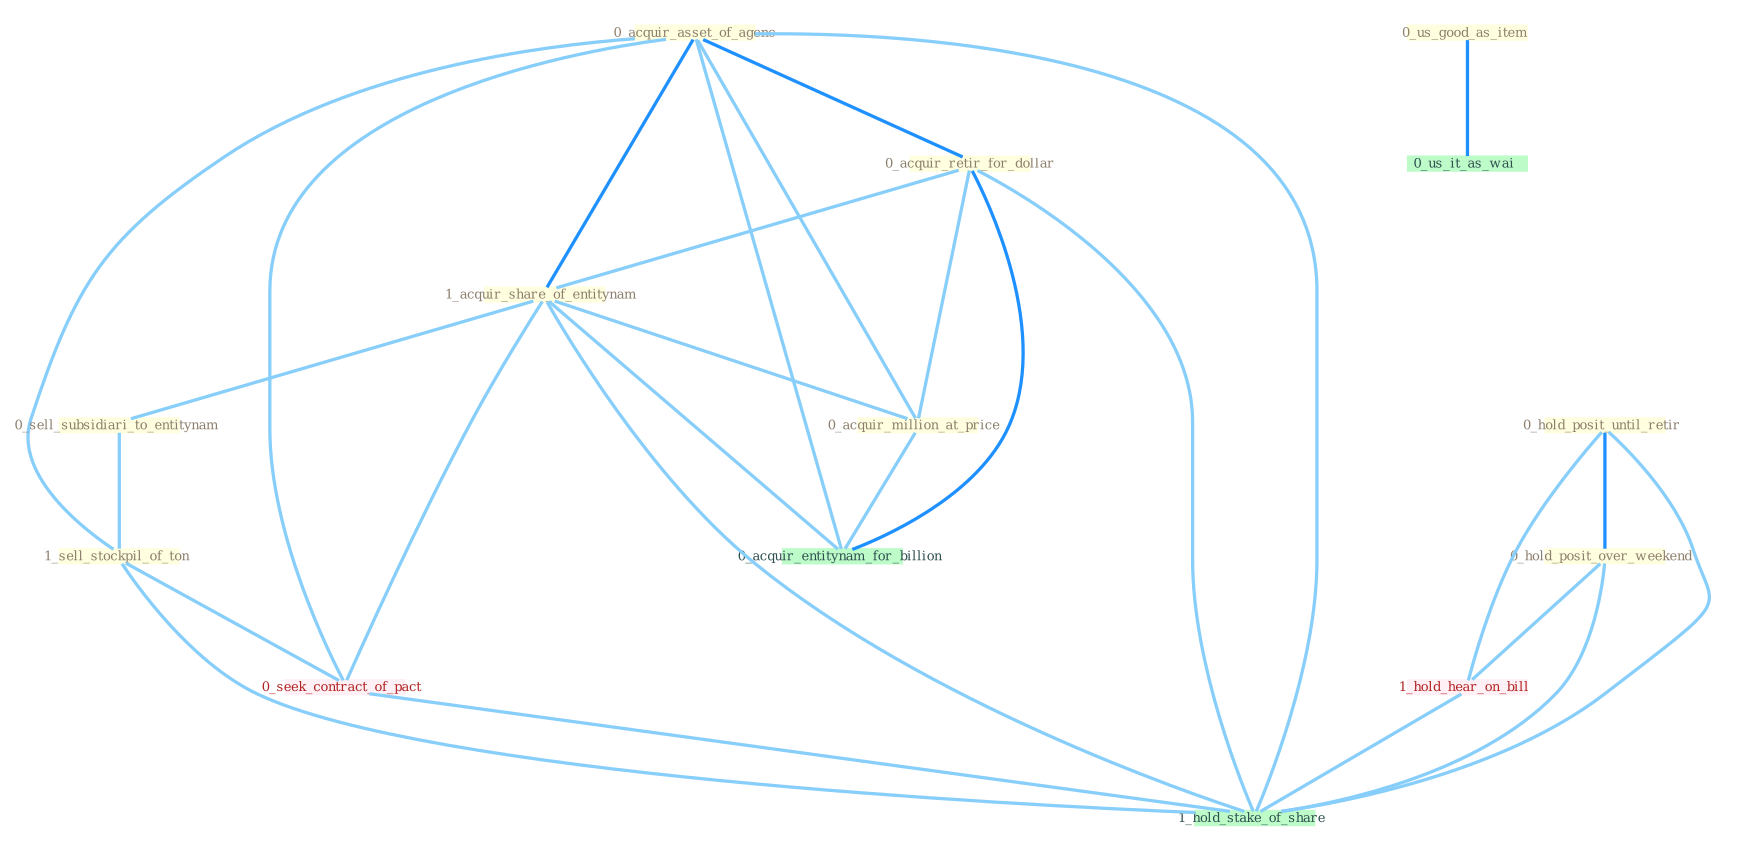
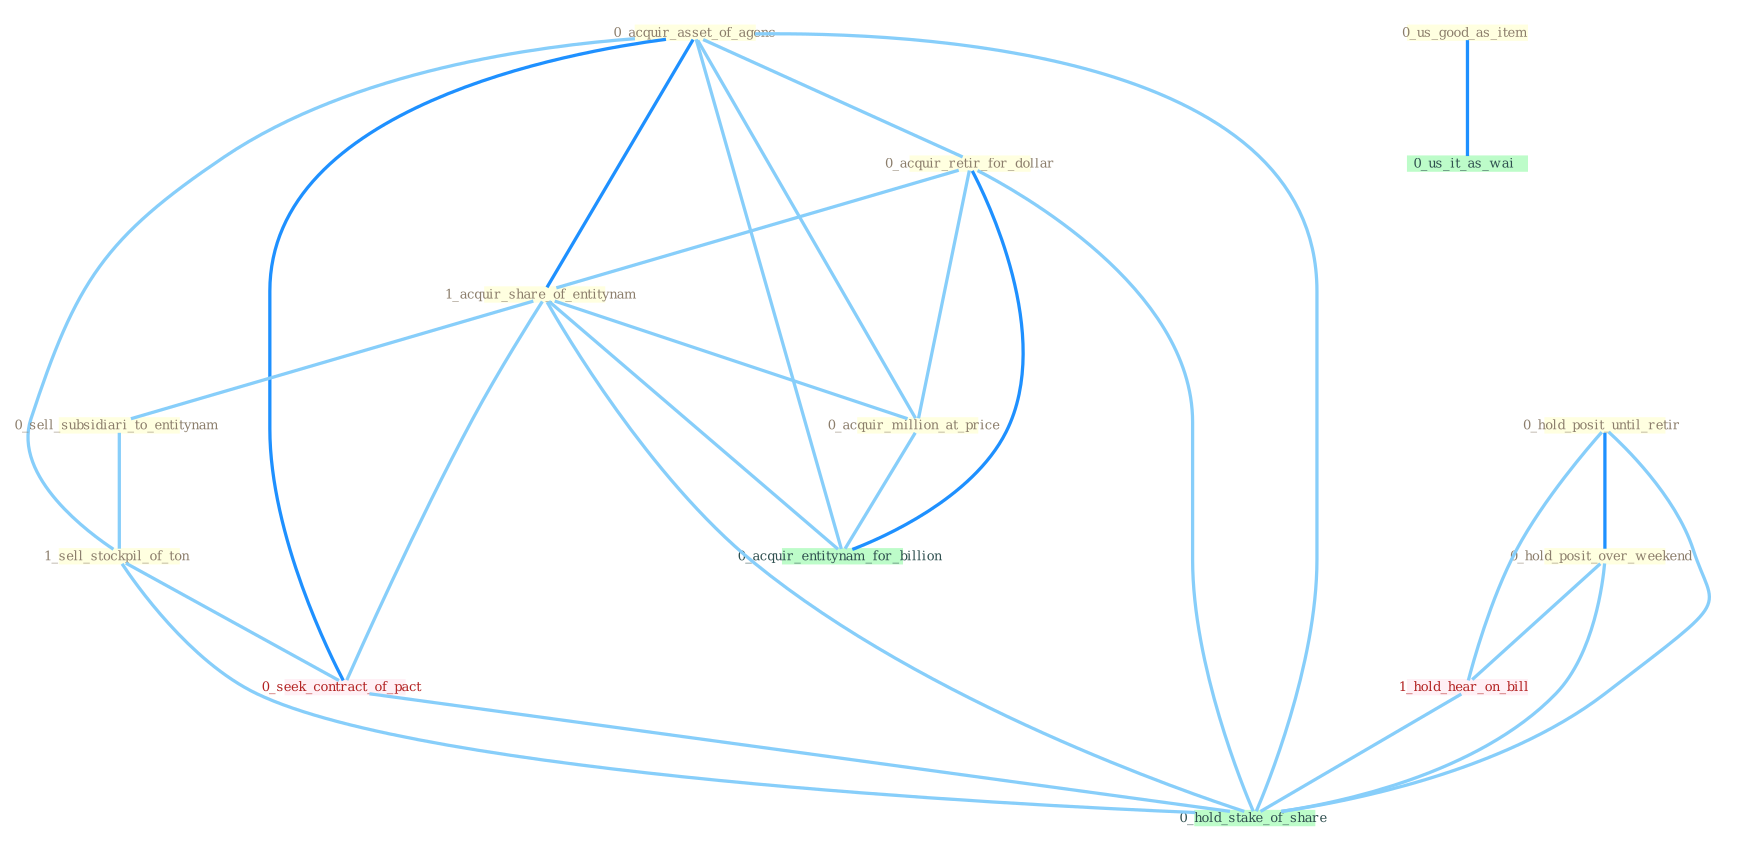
edge "0_acquir_asset_of_agenc" -- "0_acquir_retir_for_dollar": color #1e90ff -> #87cefa
edge "0_acquir_asset_of_agenc" -- "0_seek_contract_of_pact": color #87cefa -> #1e90ff
node "1_hold_stake_of_share": label "1_hold_stake_of_share" -> "0_hold_stake_of_share"
